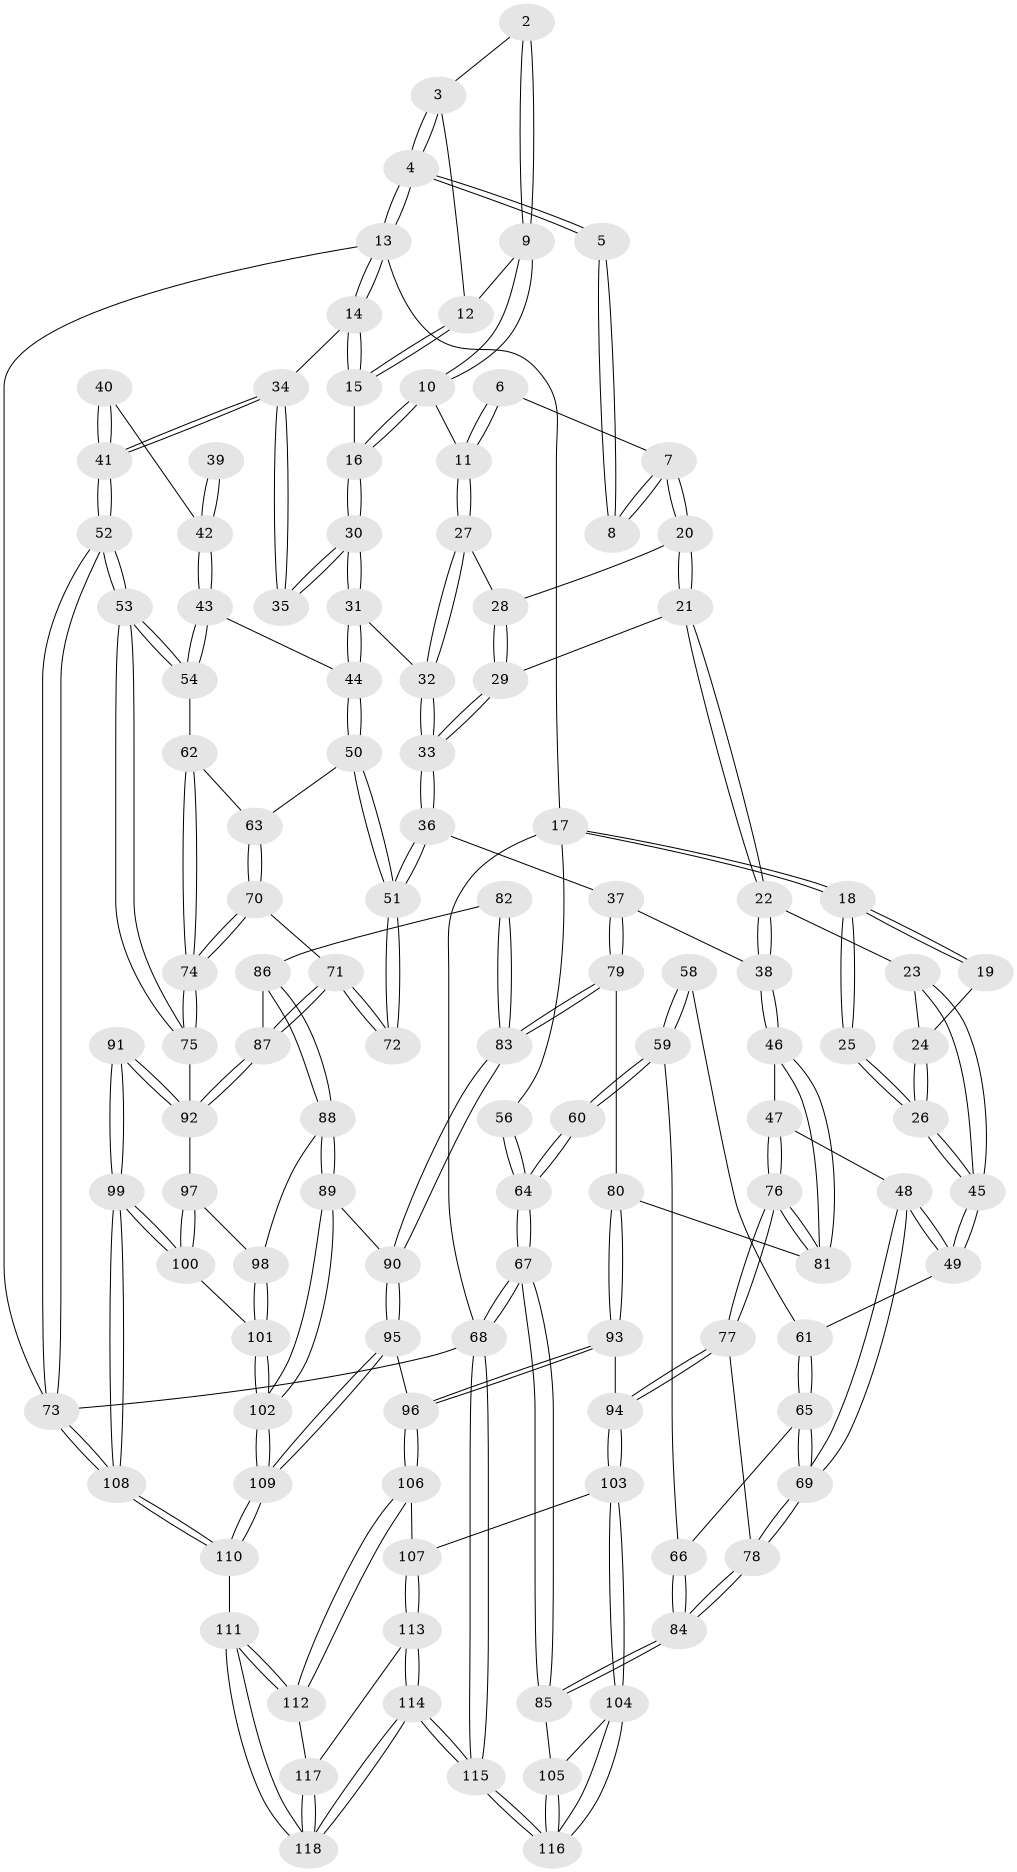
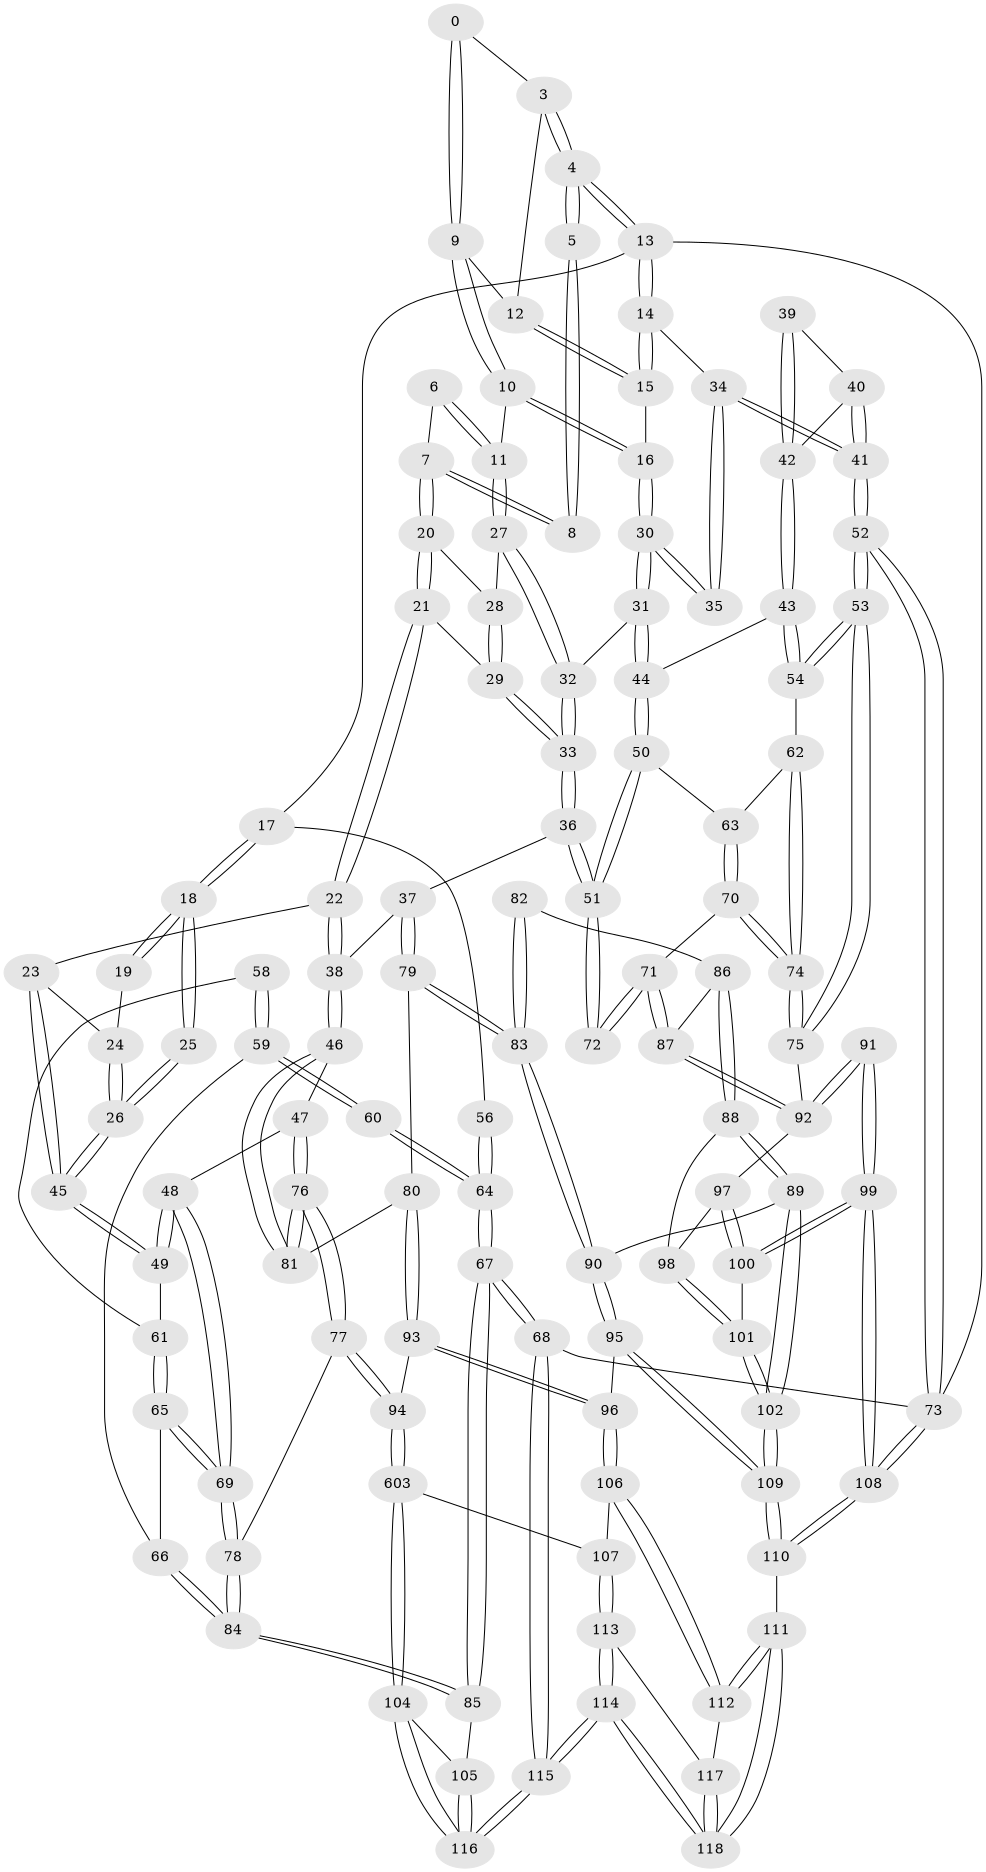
node "2": label "2" -> "0"
edge "39" -- "40": added
edge "17" -- "68": removed
node "103": label "103" -> "603"
